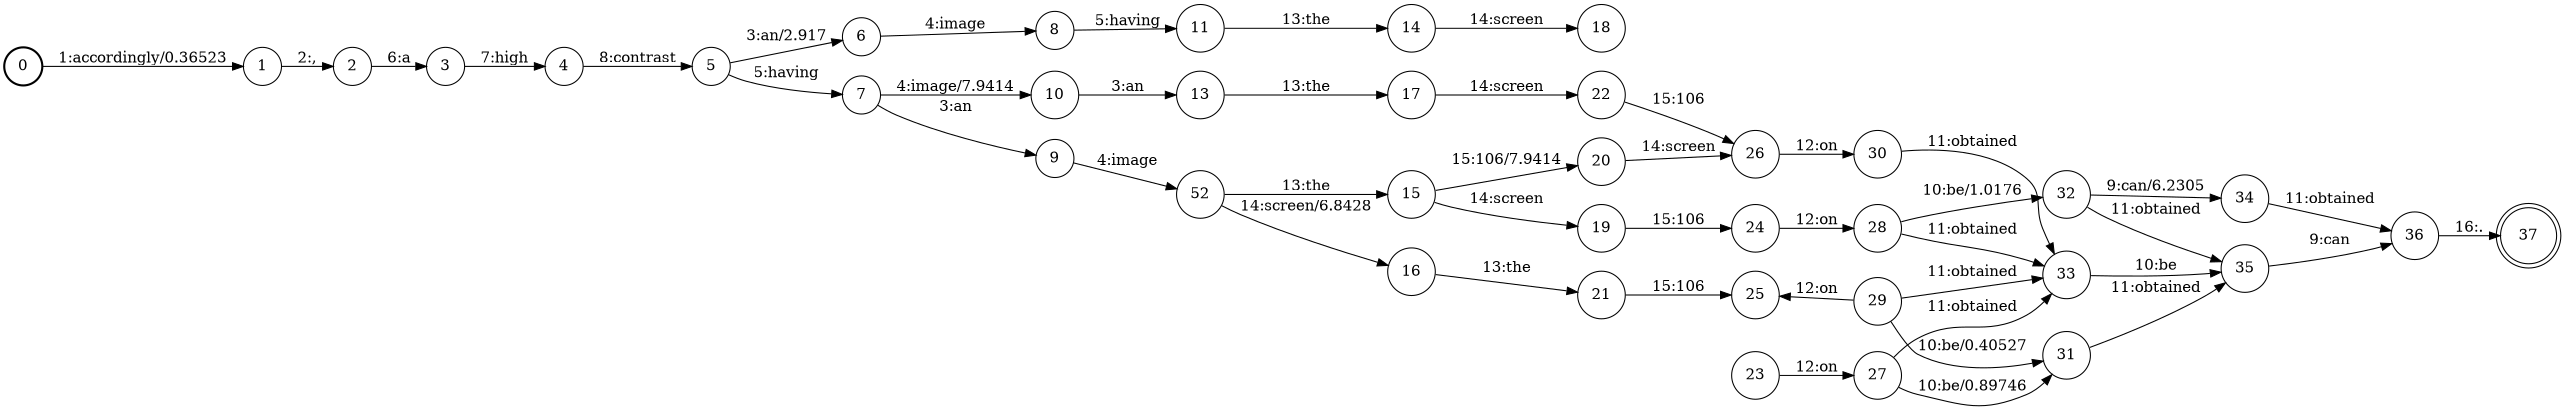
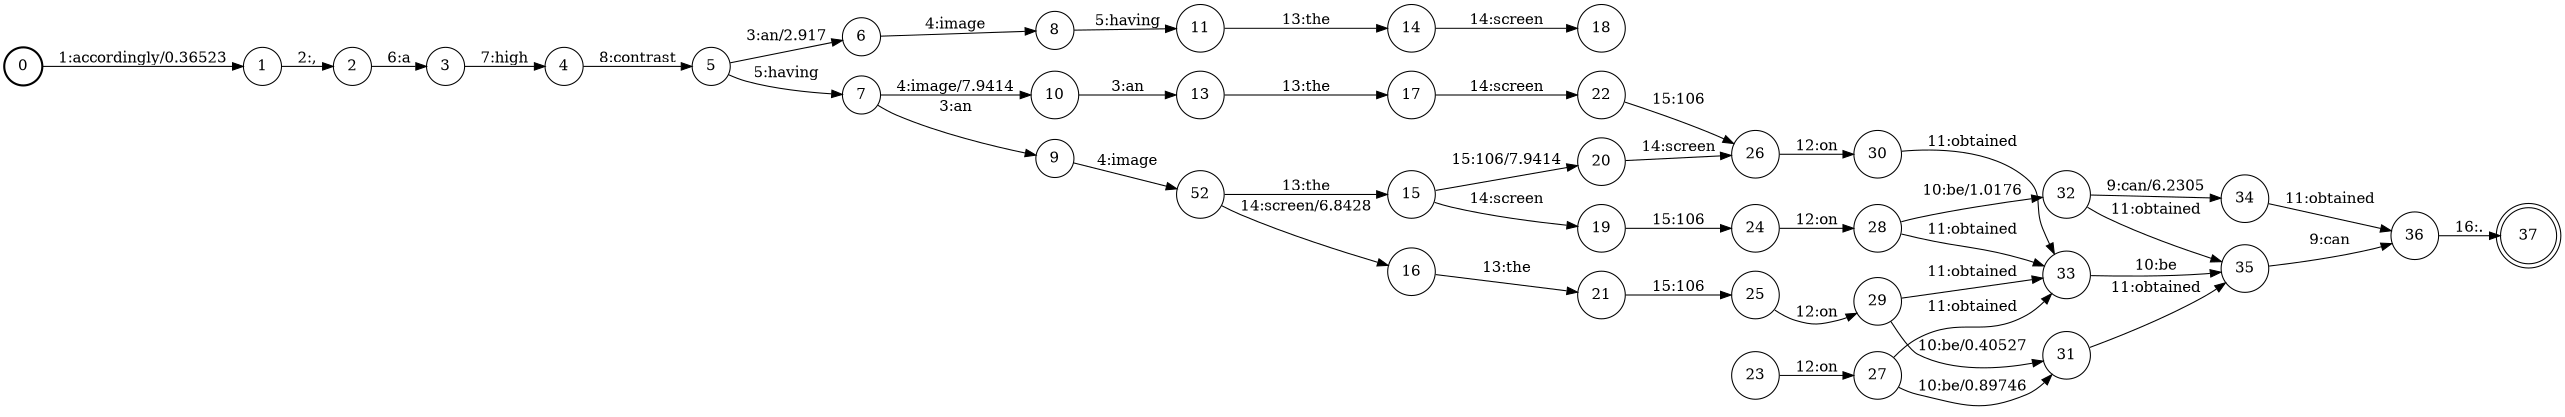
edge "29" -> "25": reversed
